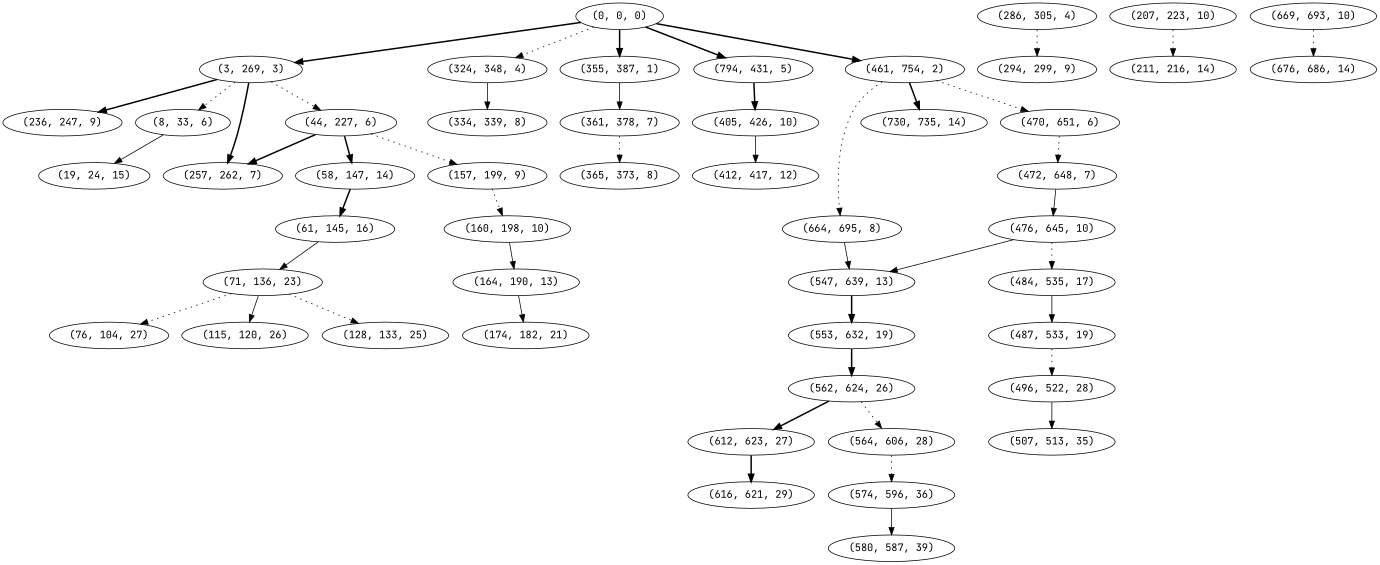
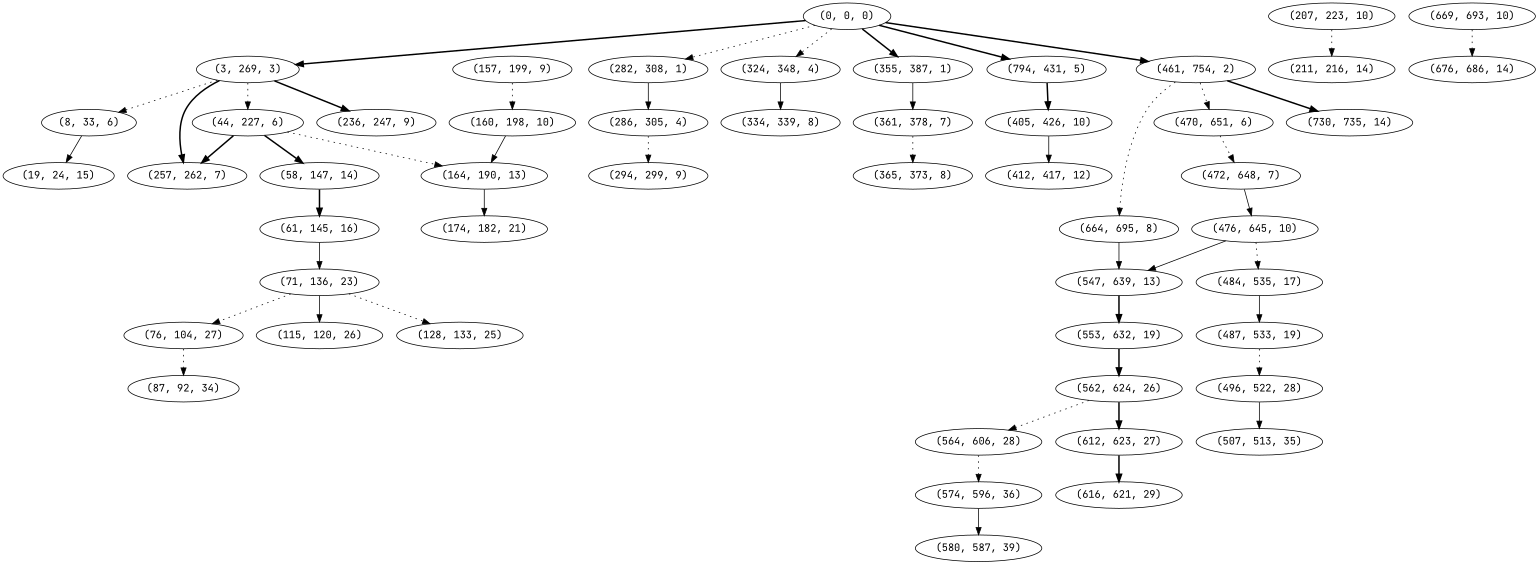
node "(282, 308, 1)": added
edge "(44, 227, 6)" -> "(157, 199, 9)": now "(44, 227, 6)" -> "(164, 190, 13)"
node "(87, 92, 34)": added
